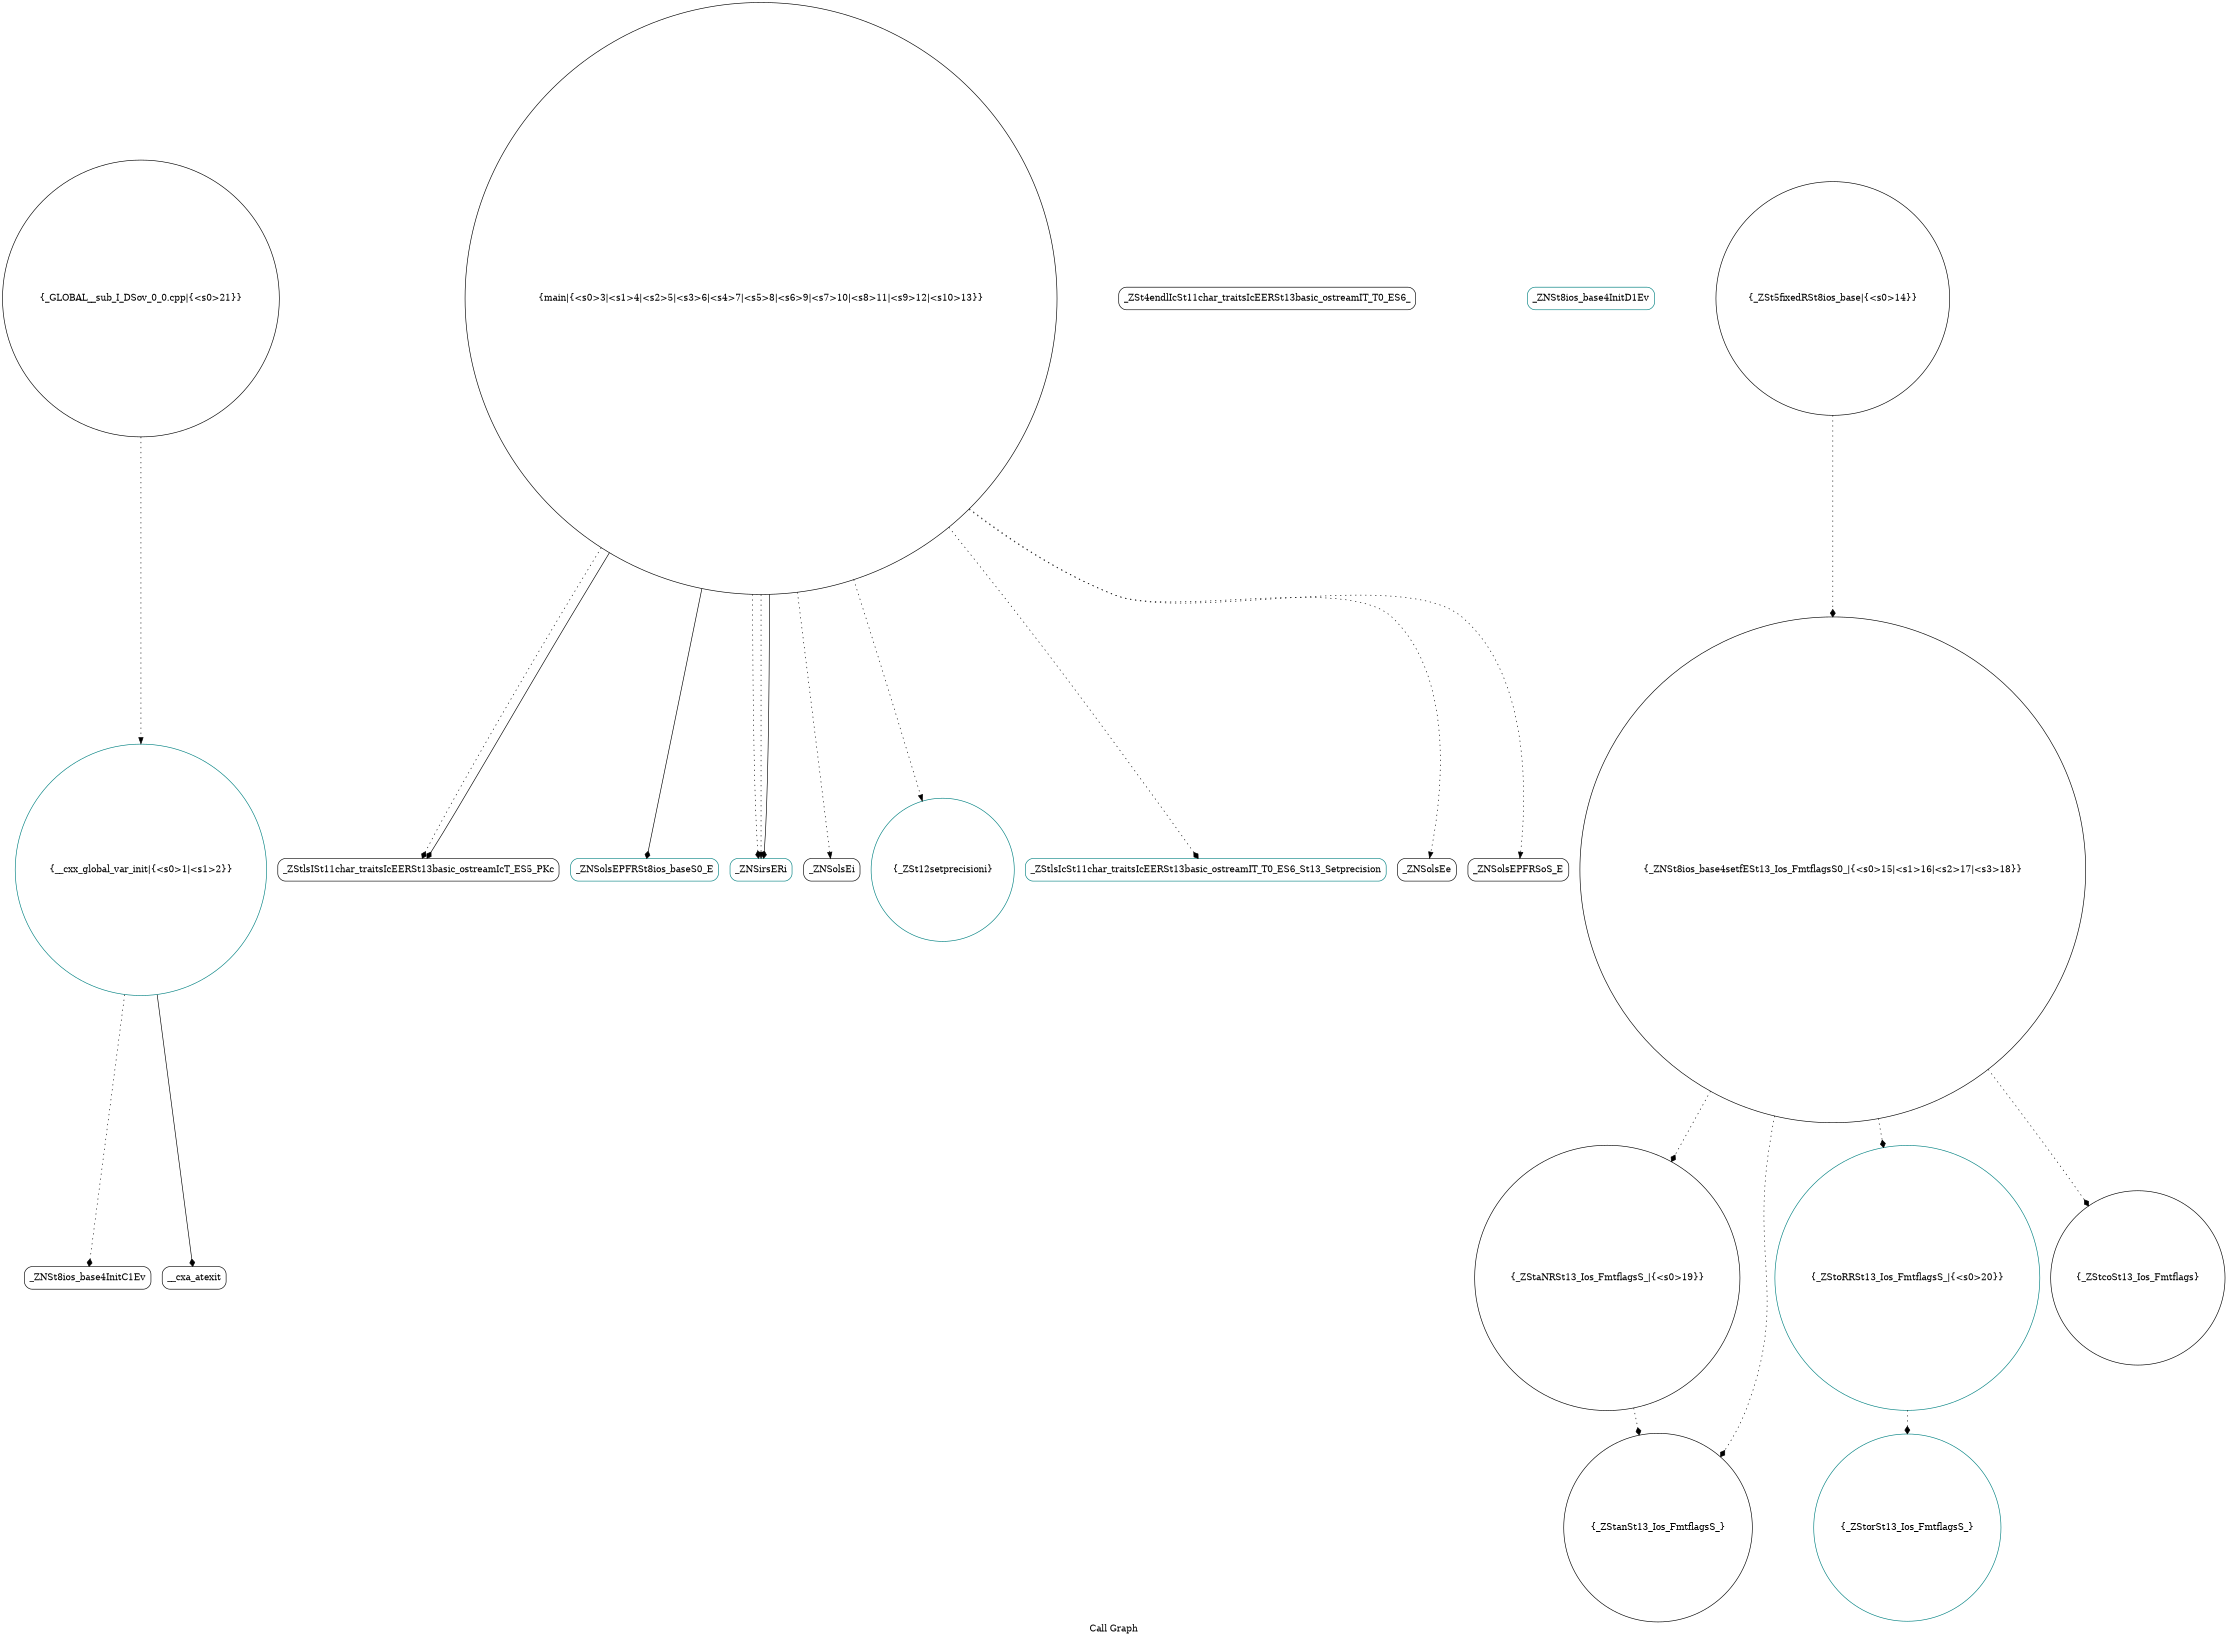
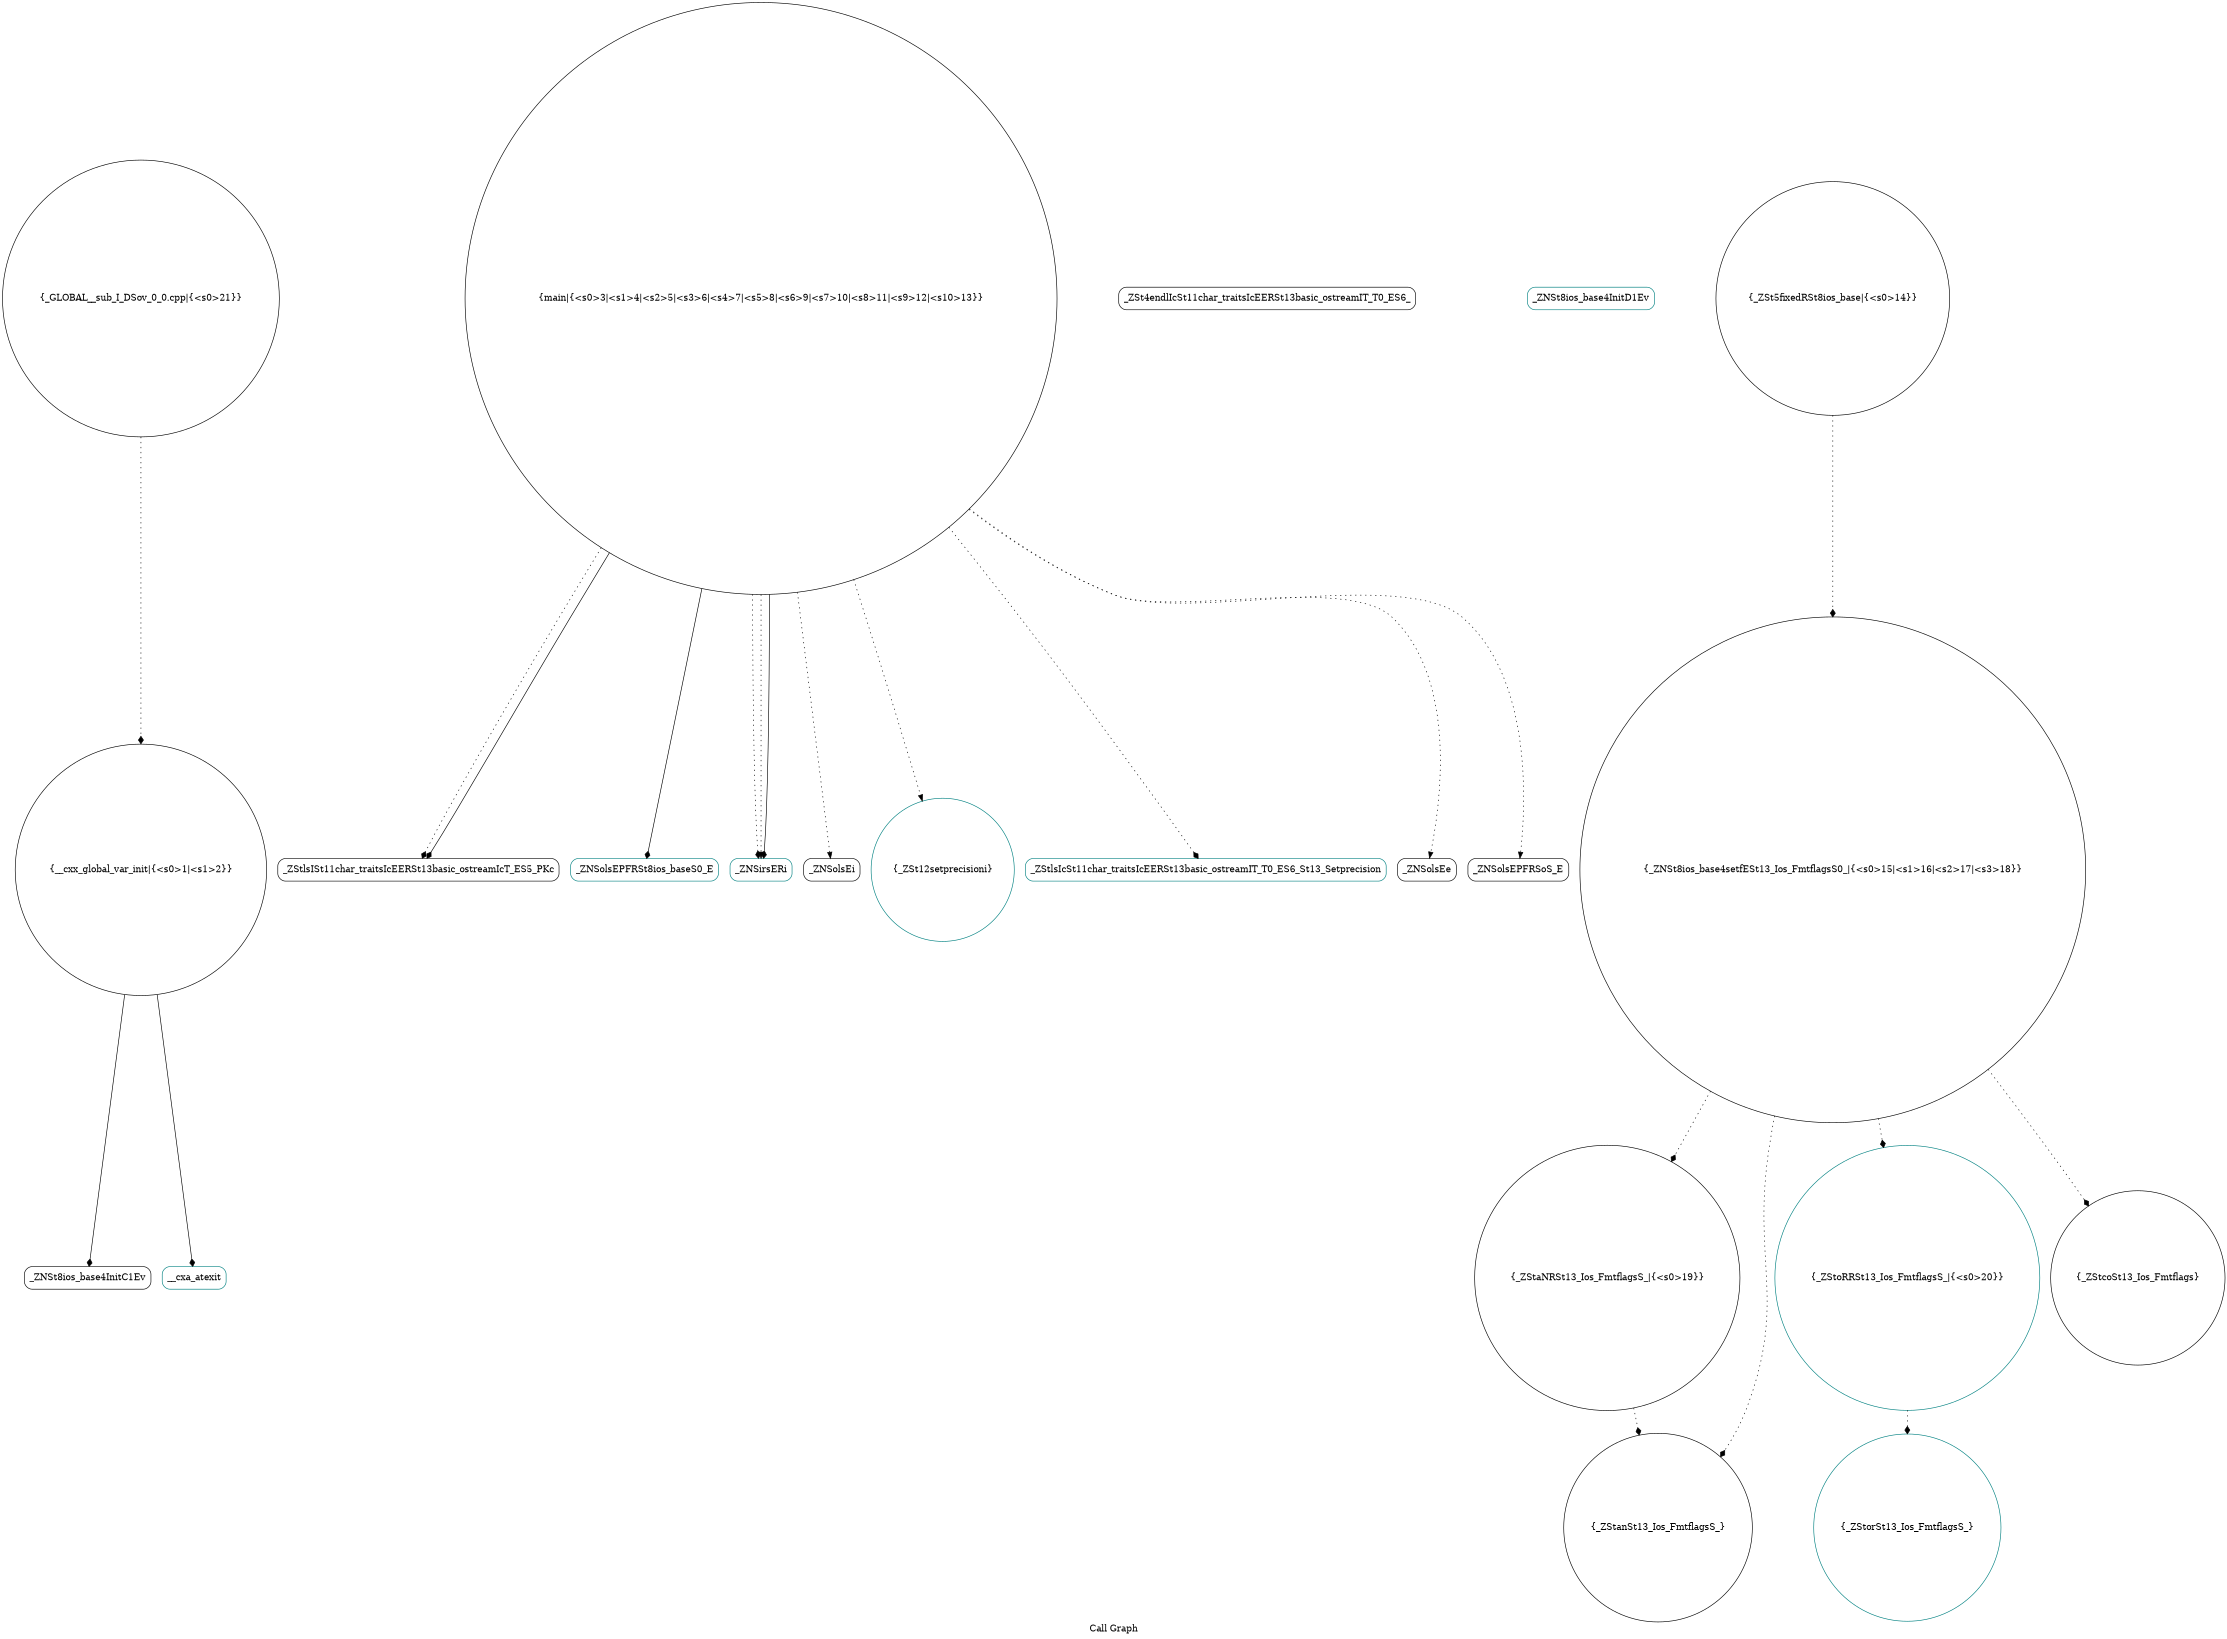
edge "{_GLOBAL__sub_I_DSov_0_0.cpp|{<s0>21}}" -> "{__cxx_global_var_init|{<s0>1|<s1>2}}": arrowhead normal -> diamond
node "{__cxx_global_var_init|{<s0>1|<s1>2}}": color teal -> black
edge "{__cxx_global_var_init|{<s0>1|<s1>2}}" -> "_ZNSt8ios_base4InitC1Ev": style dotted -> solid
node "__cxa_atexit": color black -> teal
